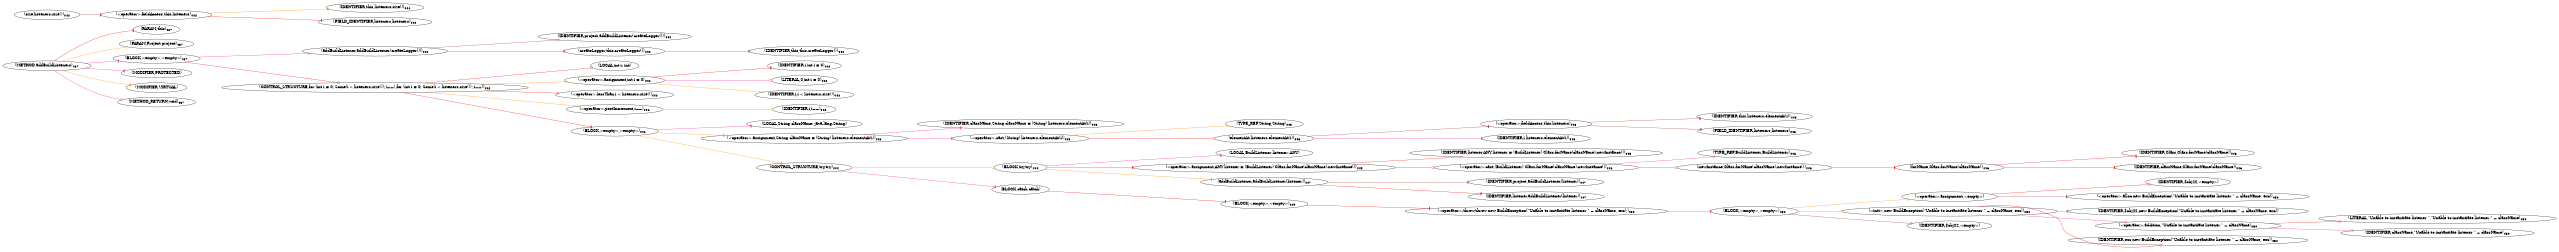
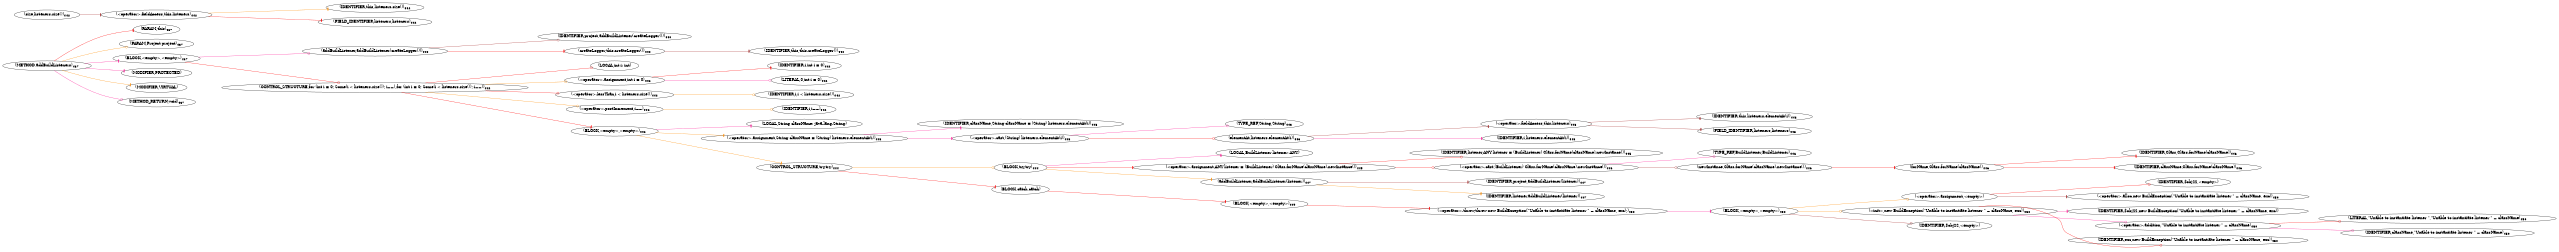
edge "(<operator>.assignment,int i = 0)" -> "(IDENTIFIER,i,i < listeners.size())": now "(<operator>.lessThan,i < listeners.size())" -> "(IDENTIFIER,i,i < listeners.size())"
edge "(<operator>.cast,(String) listeners.elementAt(i))" -> "(TYPE_REF,String,String)": color darkorange -> deeppink
edge "(CONTROL_STRUCTURE,try,try)" -> "(BLOCK,catch,catch)": color deeppink -> red
edge "(addBuildListener,addBuildListener(listener))" -> "(IDENTIFIER,listener,addBuildListener(listener))": color red -> darkorange
